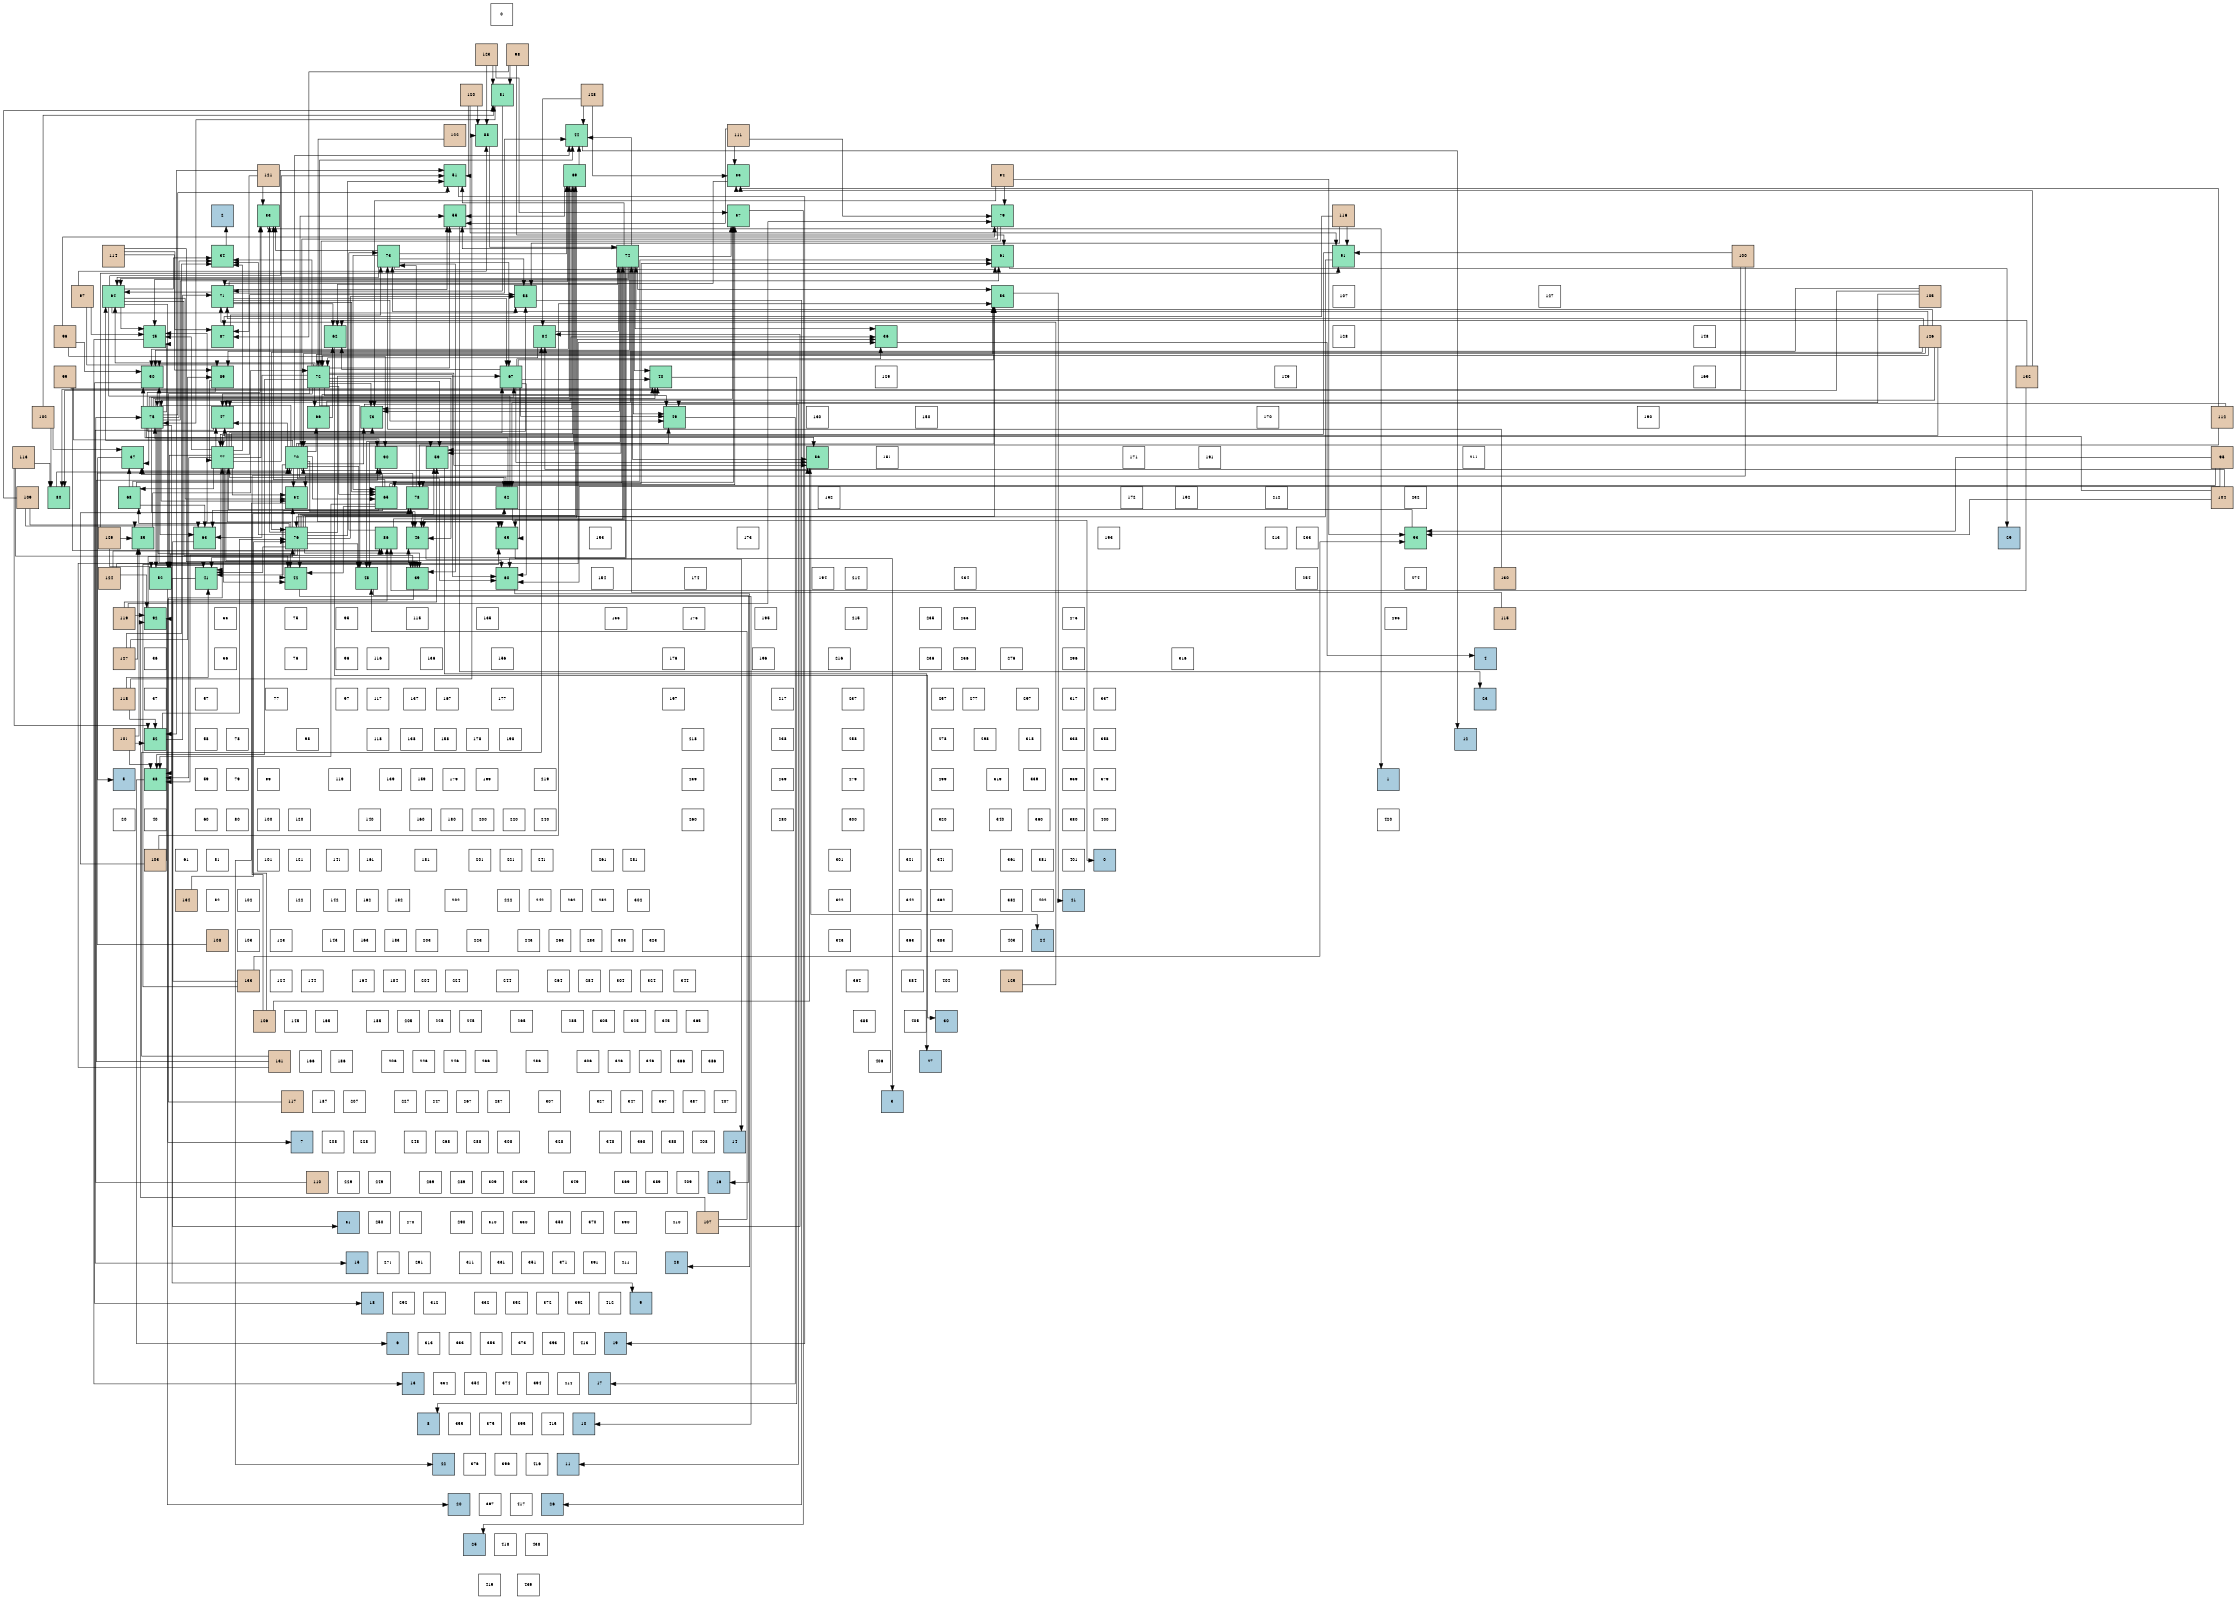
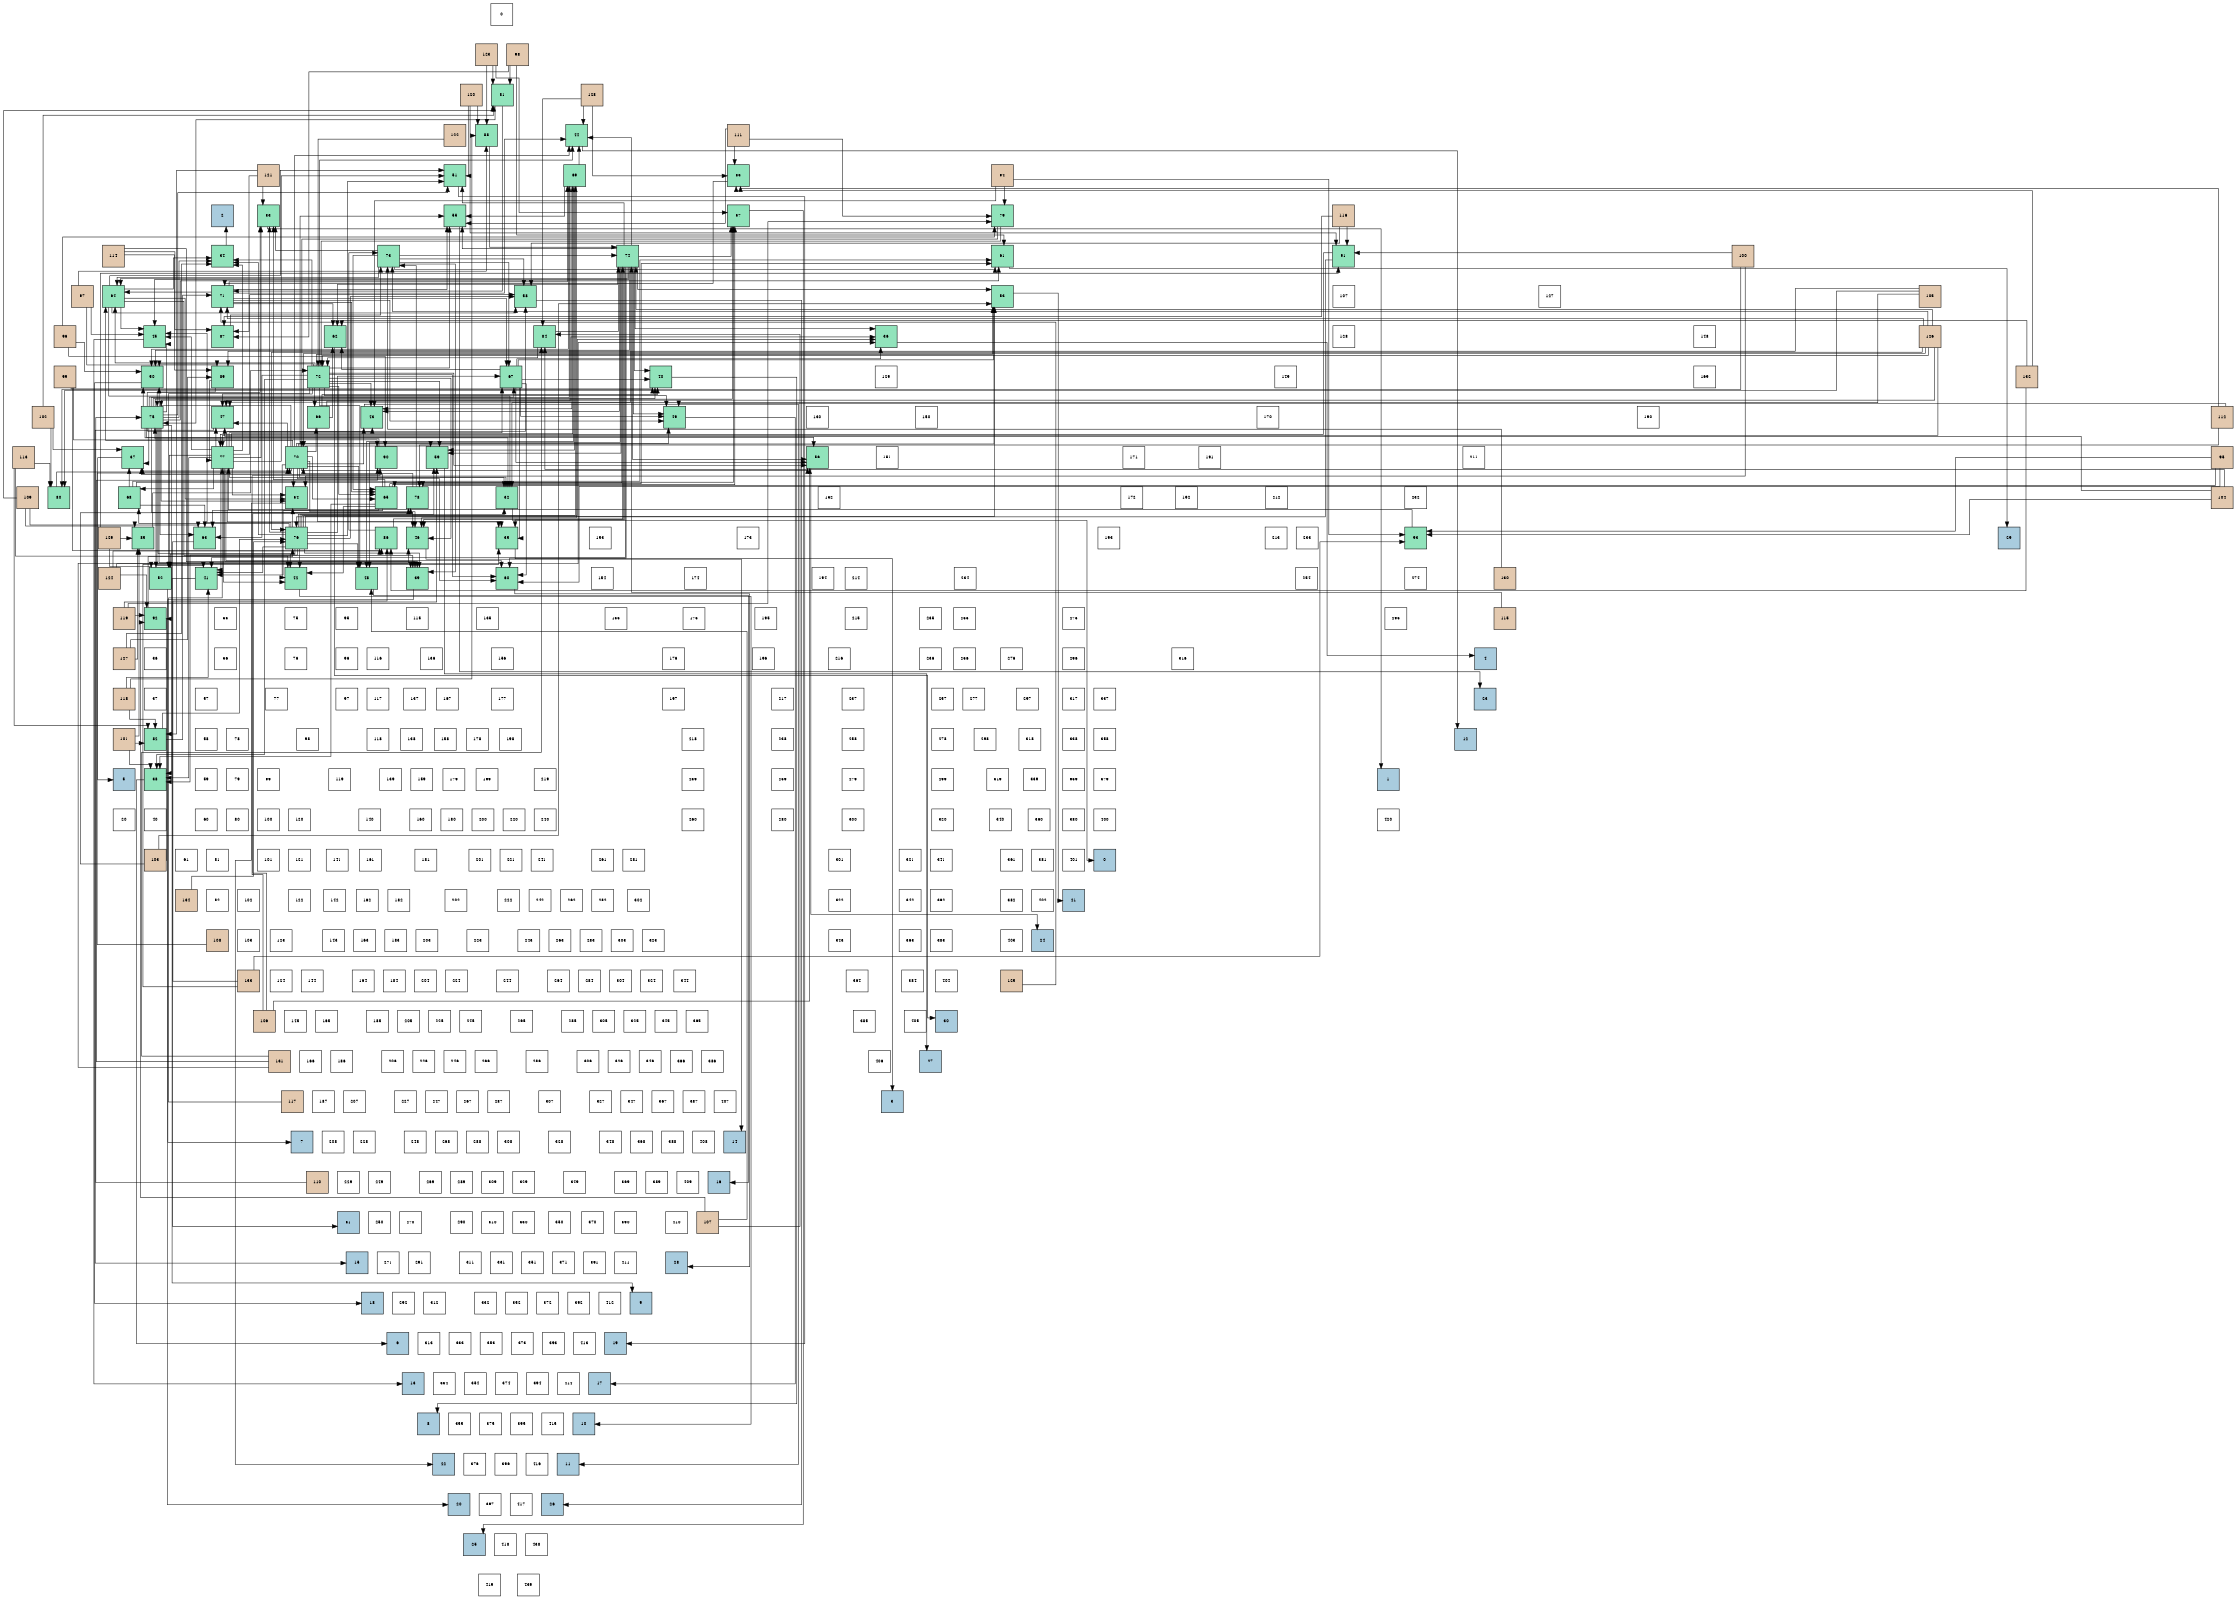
edge "73" -> "69": now "73" -> "74"
edge "64" -> "52": removed
